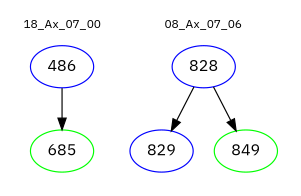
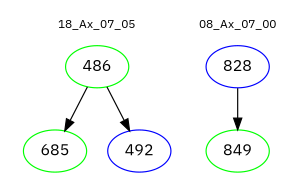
cluster "18_Ax_07_00": label "18_Ax_07_00" -> "18_Ax_07_05"
cluster "08_Ax_07_06": label "08_Ax_07_06" -> "08_Ax_07_00"
node "486": color blue -> green
node "492": added
node "829": removed
